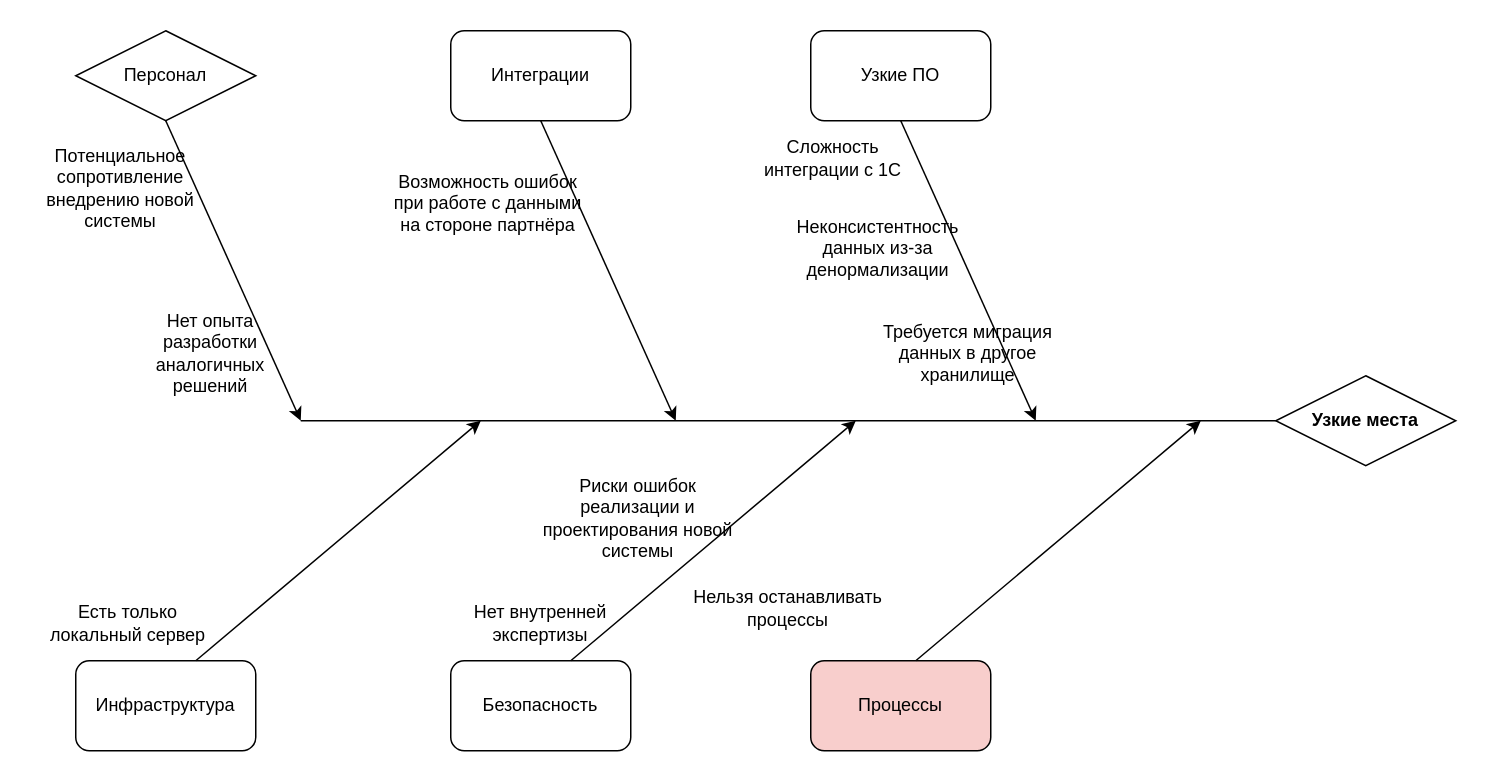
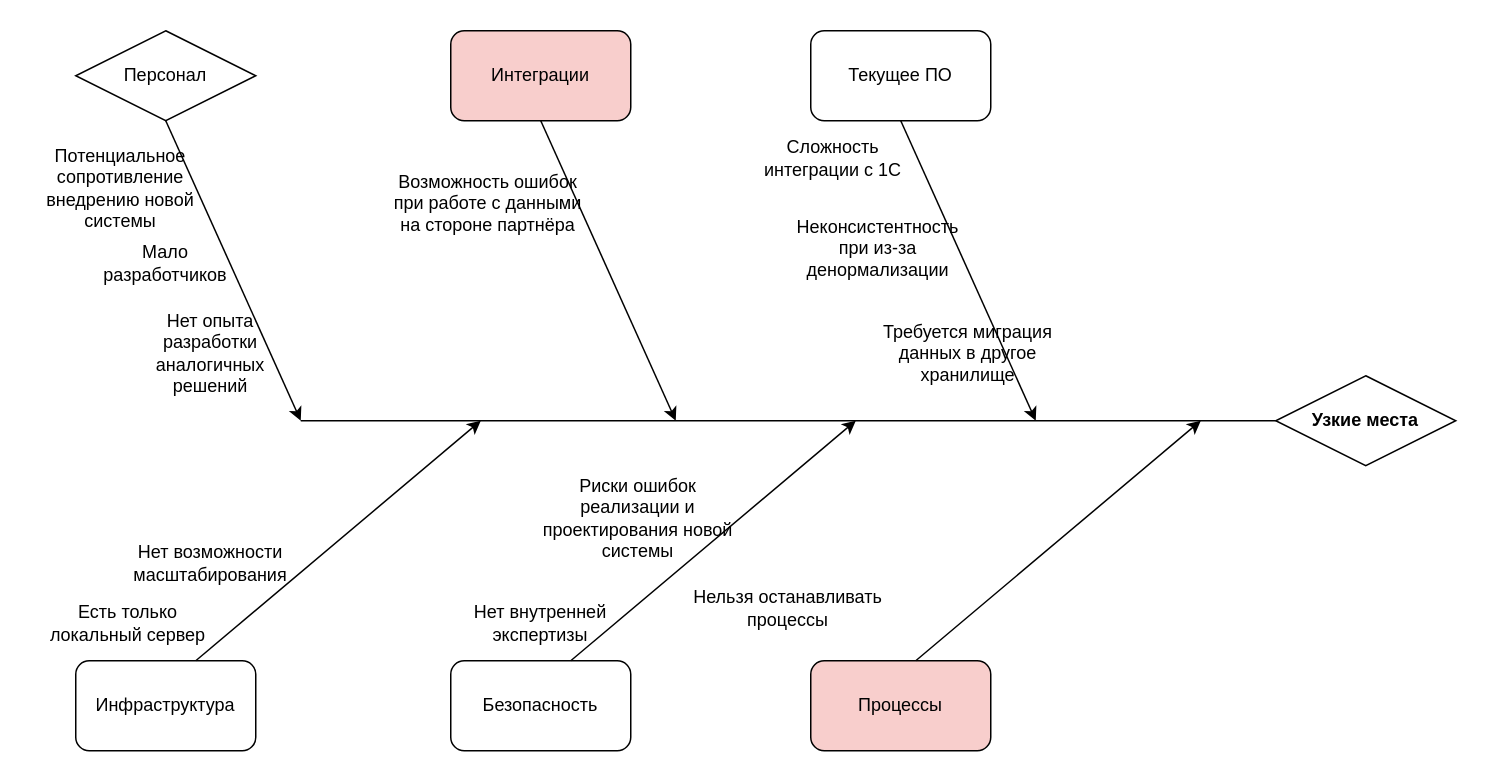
node "Интеграции": fillcolor #ffffff -> #f8cecc
node "Узкие ПО": label "Узкие ПО" -> "Текущее ПО"
node "Неконсистентность данных из-за денормализации": label "Неконсистентность данных из-за денормализации" -> "Неконсистентность при из-за денормализации"
node "Мало разработчиков": added
node "Нет возможности масштабирования": added
